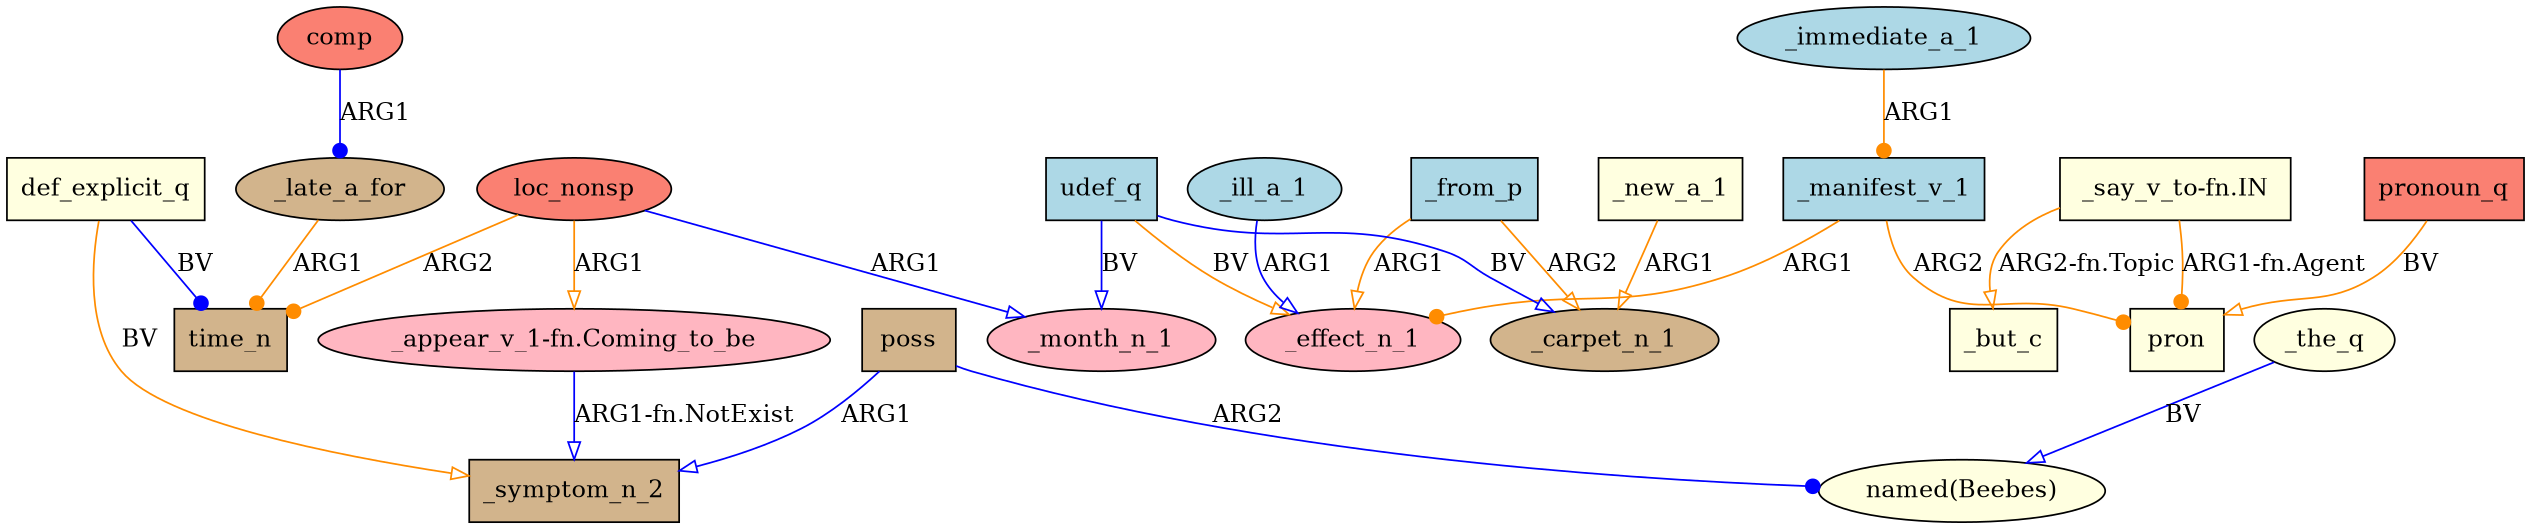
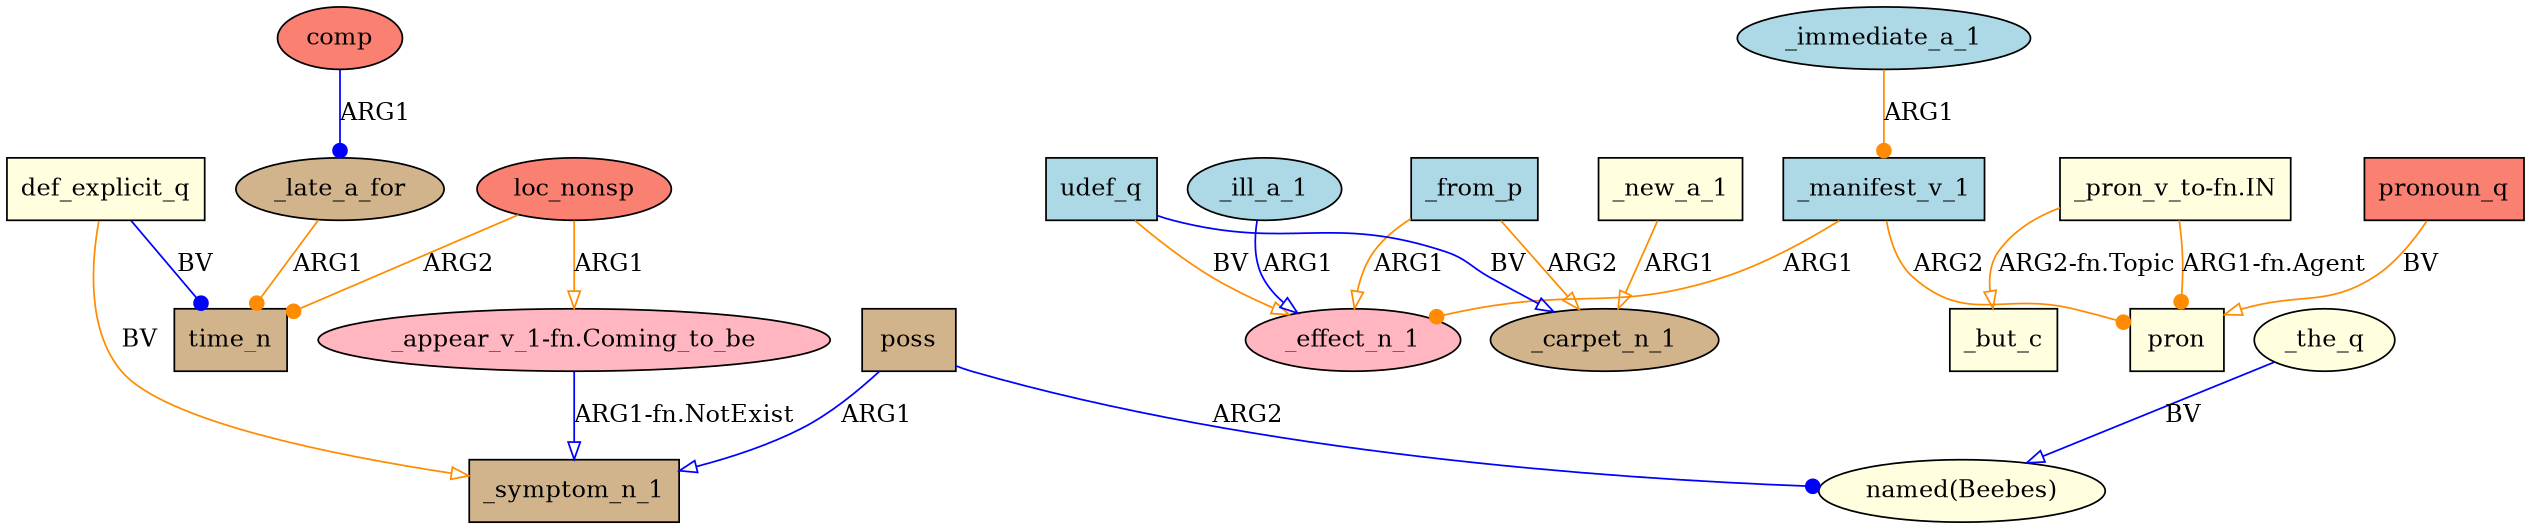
node "_say_v_to-fn.IN": label "_say_v_to-fn.IN" -> "_pron_v_to-fn.IN"
node "_month_n_1": removed
node "_symptom_n_2": label "_symptom_n_2" -> "_symptom_n_1"
